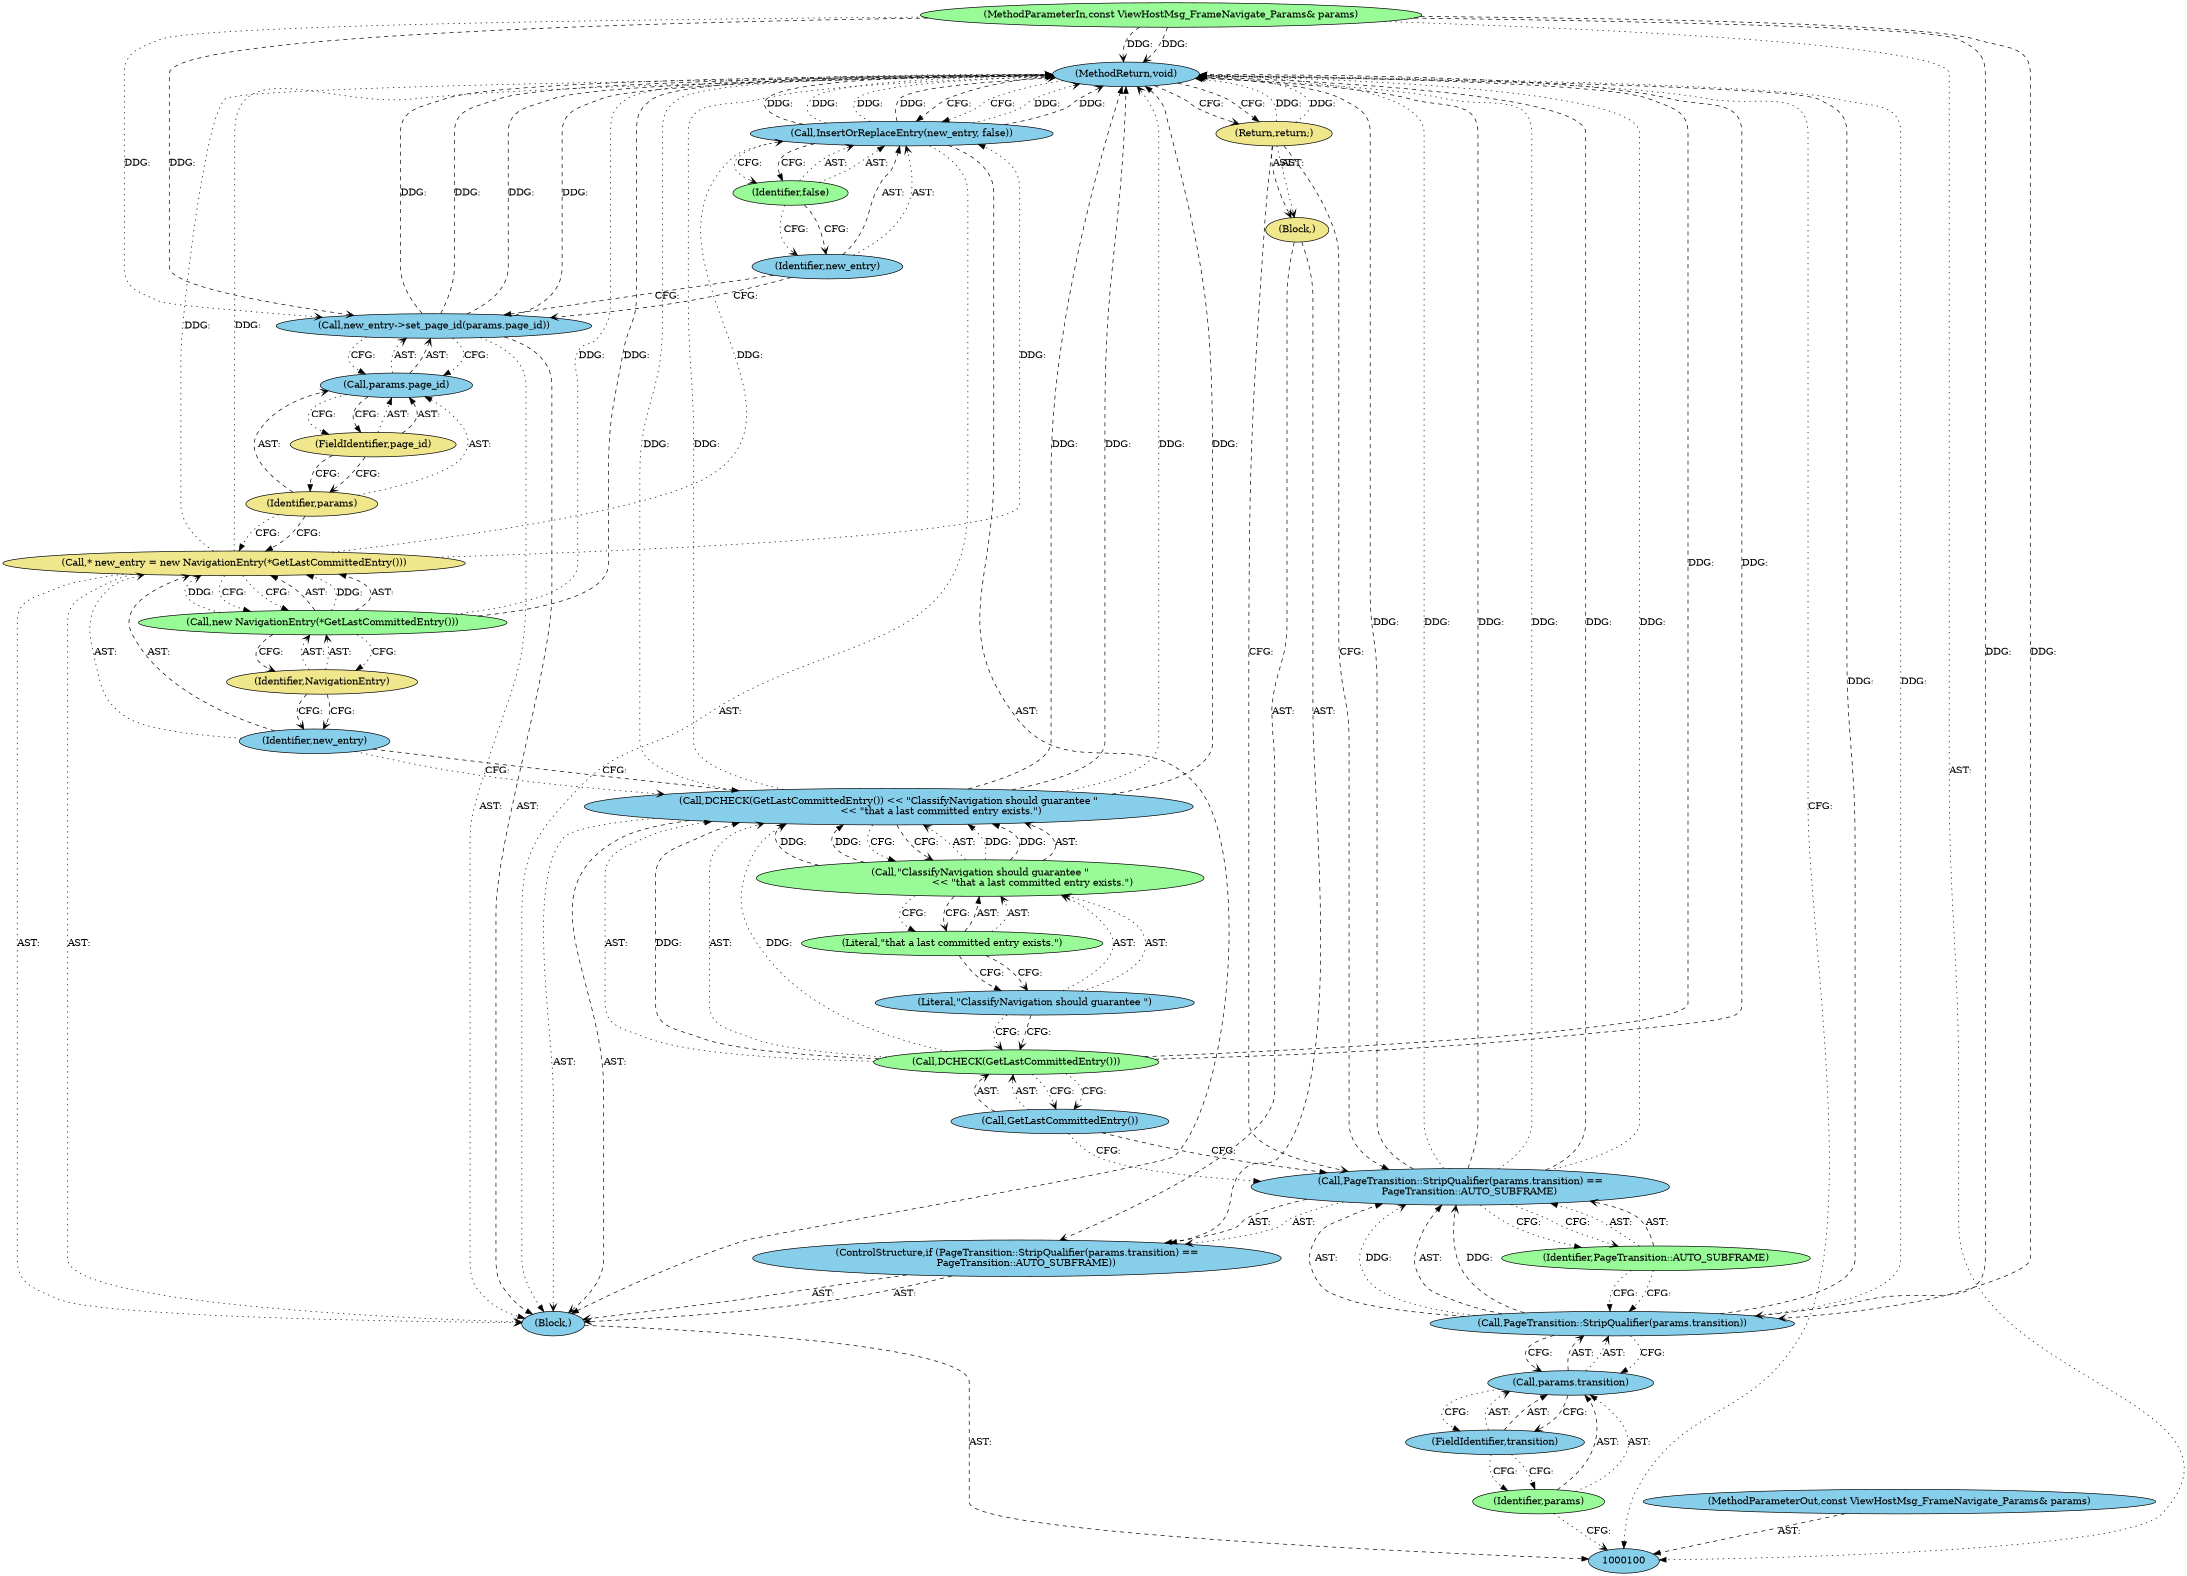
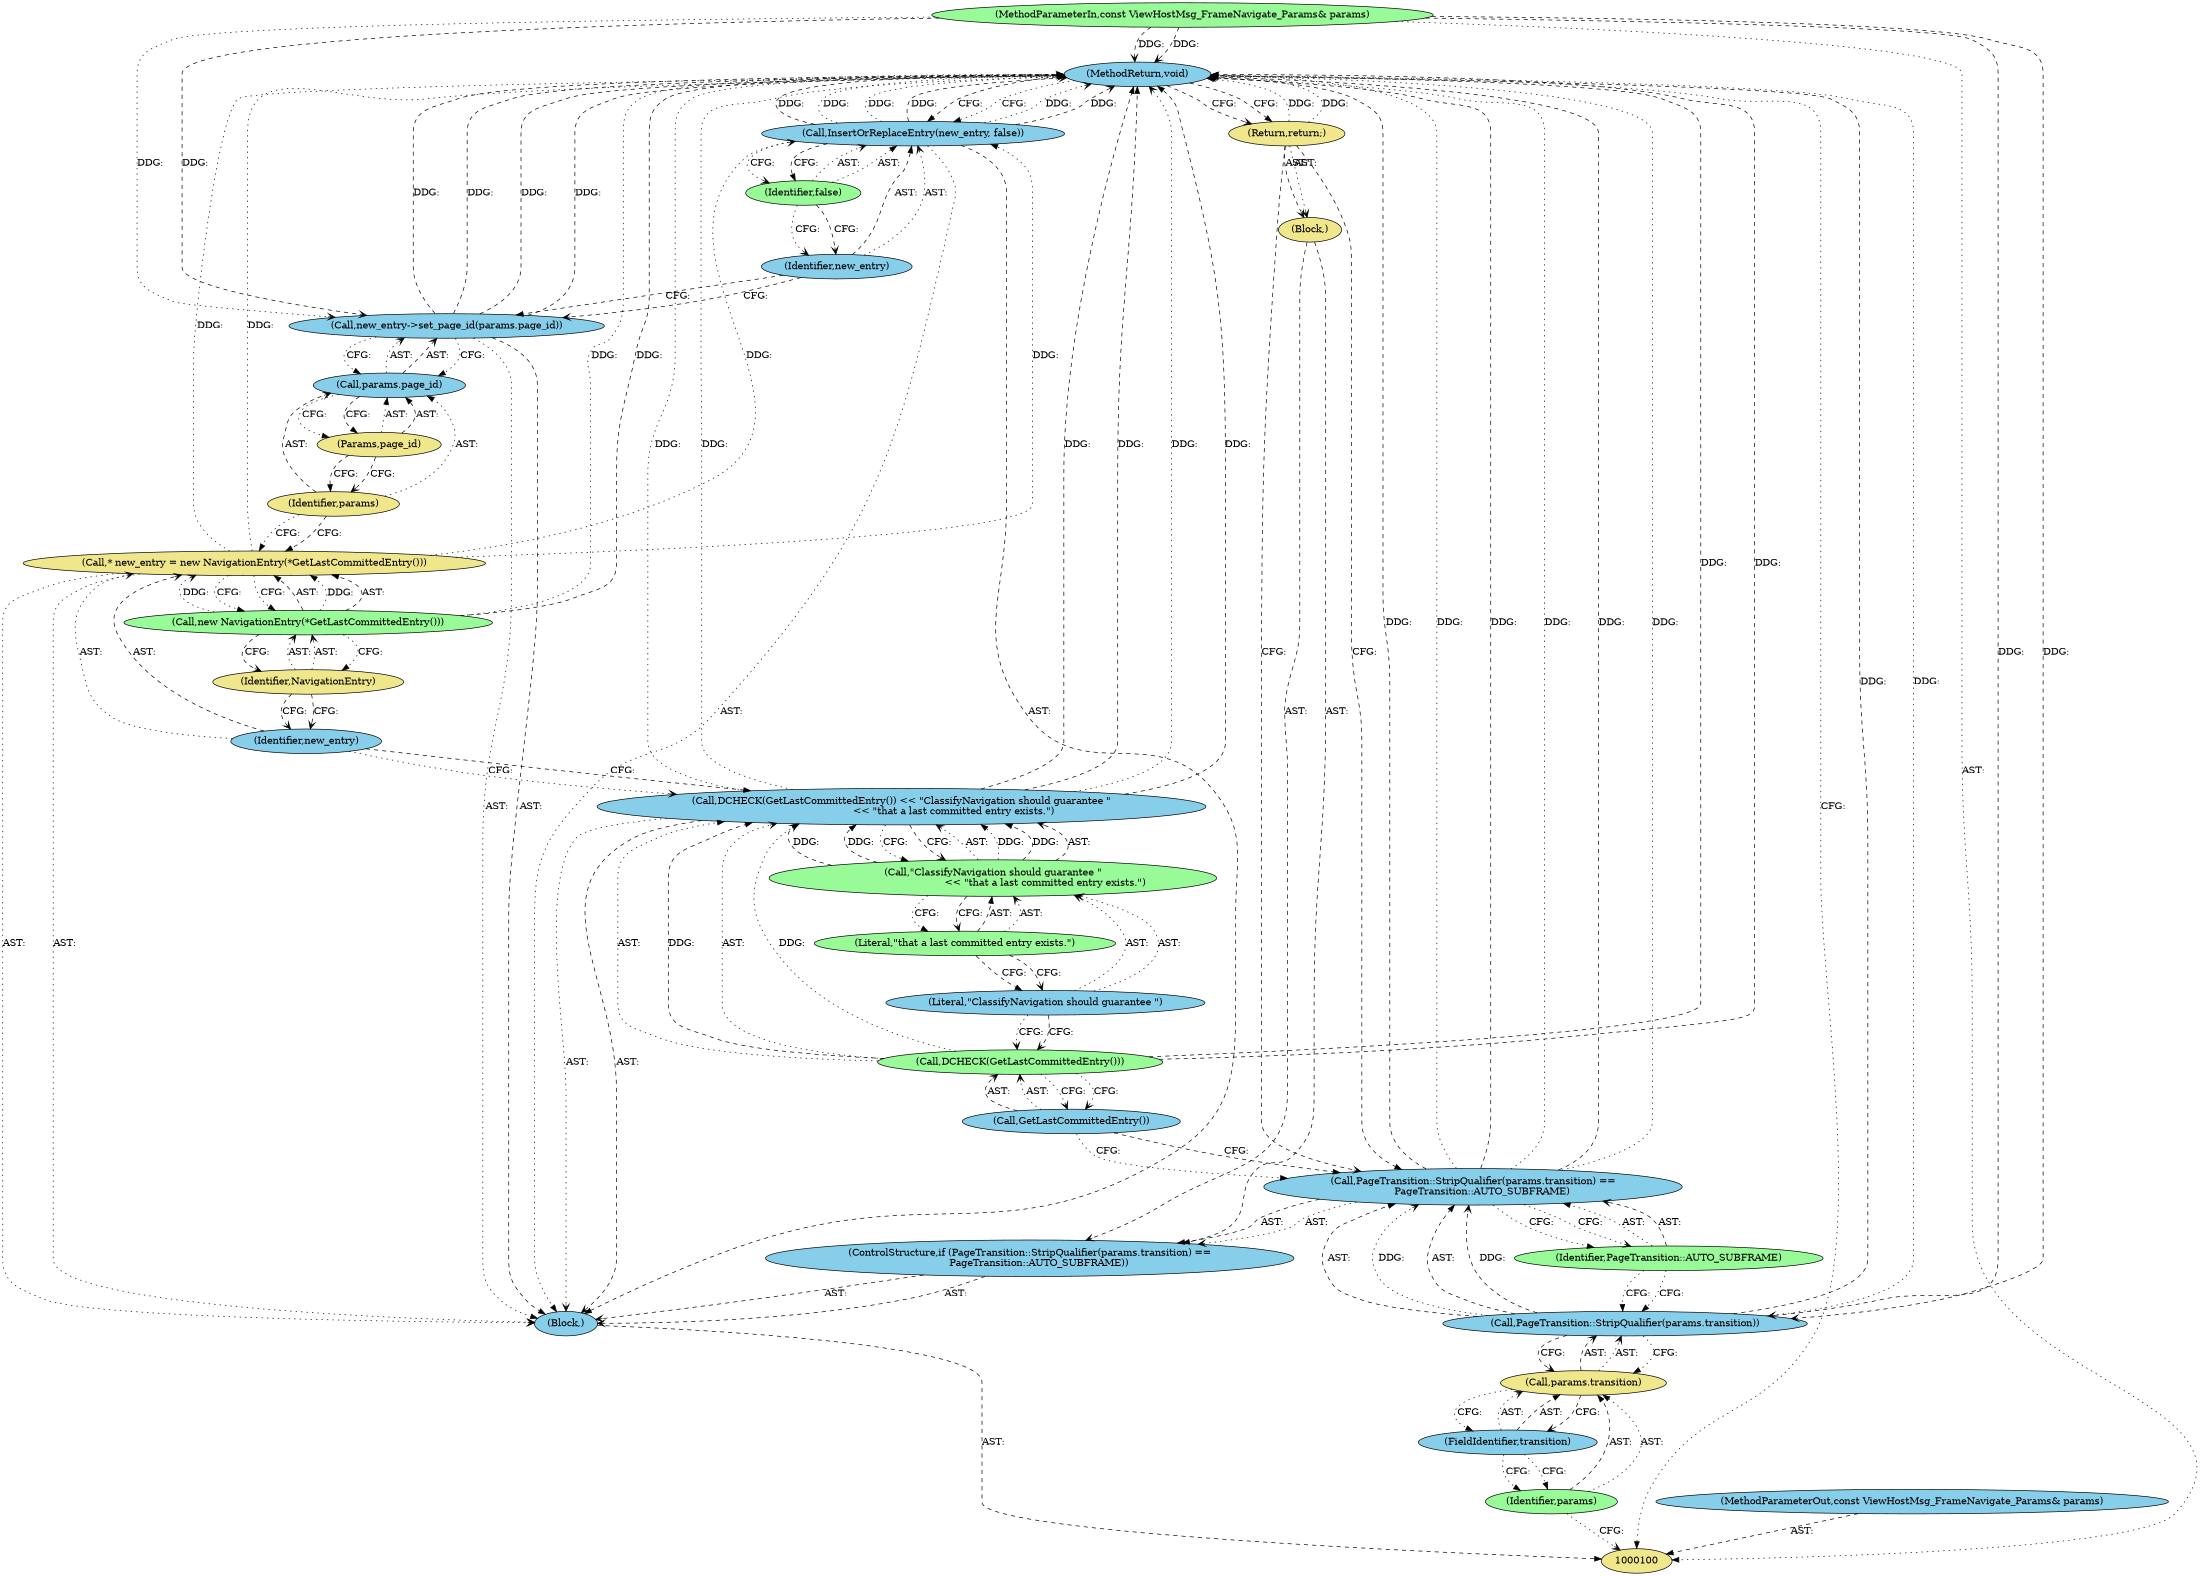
node "(FieldIdentifier,page_id)": label "(FieldIdentifier,page_id)" -> "(Params,page_id)"
node "(Call,params.transition)": fillcolor skyblue -> khaki
node "1000100": fillcolor skyblue -> khaki
